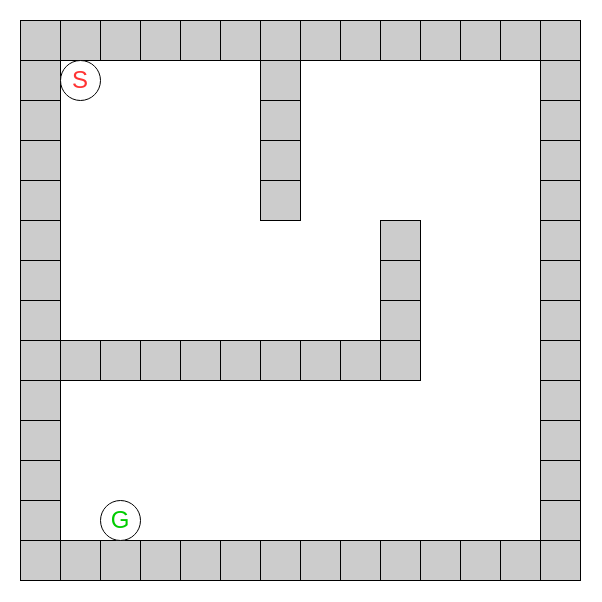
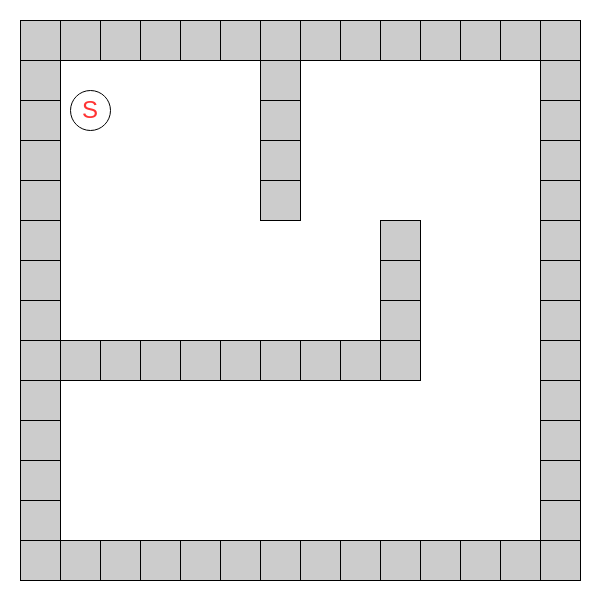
node "S": moved (81, 81) -> (91, 111)
node "G": removed
